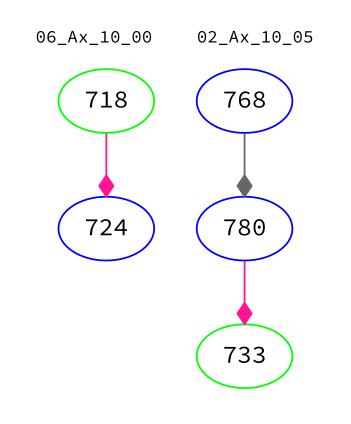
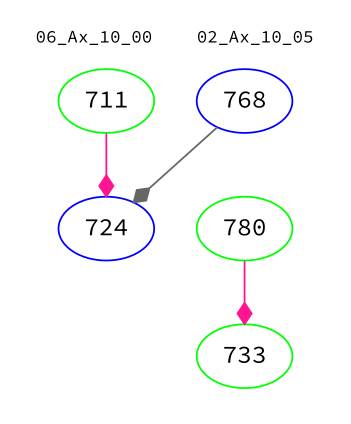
node "718": label "718" -> "711"
edge "768" -> "780": now "768" -> "724"
node "780": color blue -> green
